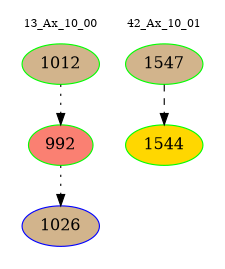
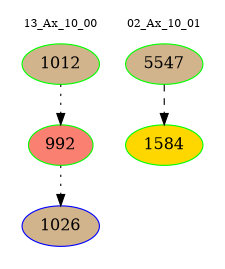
cluster "42_Ax_10_01": label "42_Ax_10_01" -> "02_Ax_10_01"
node "1547": label "1547" -> "5547"
node "1544": label "1544" -> "1584"
